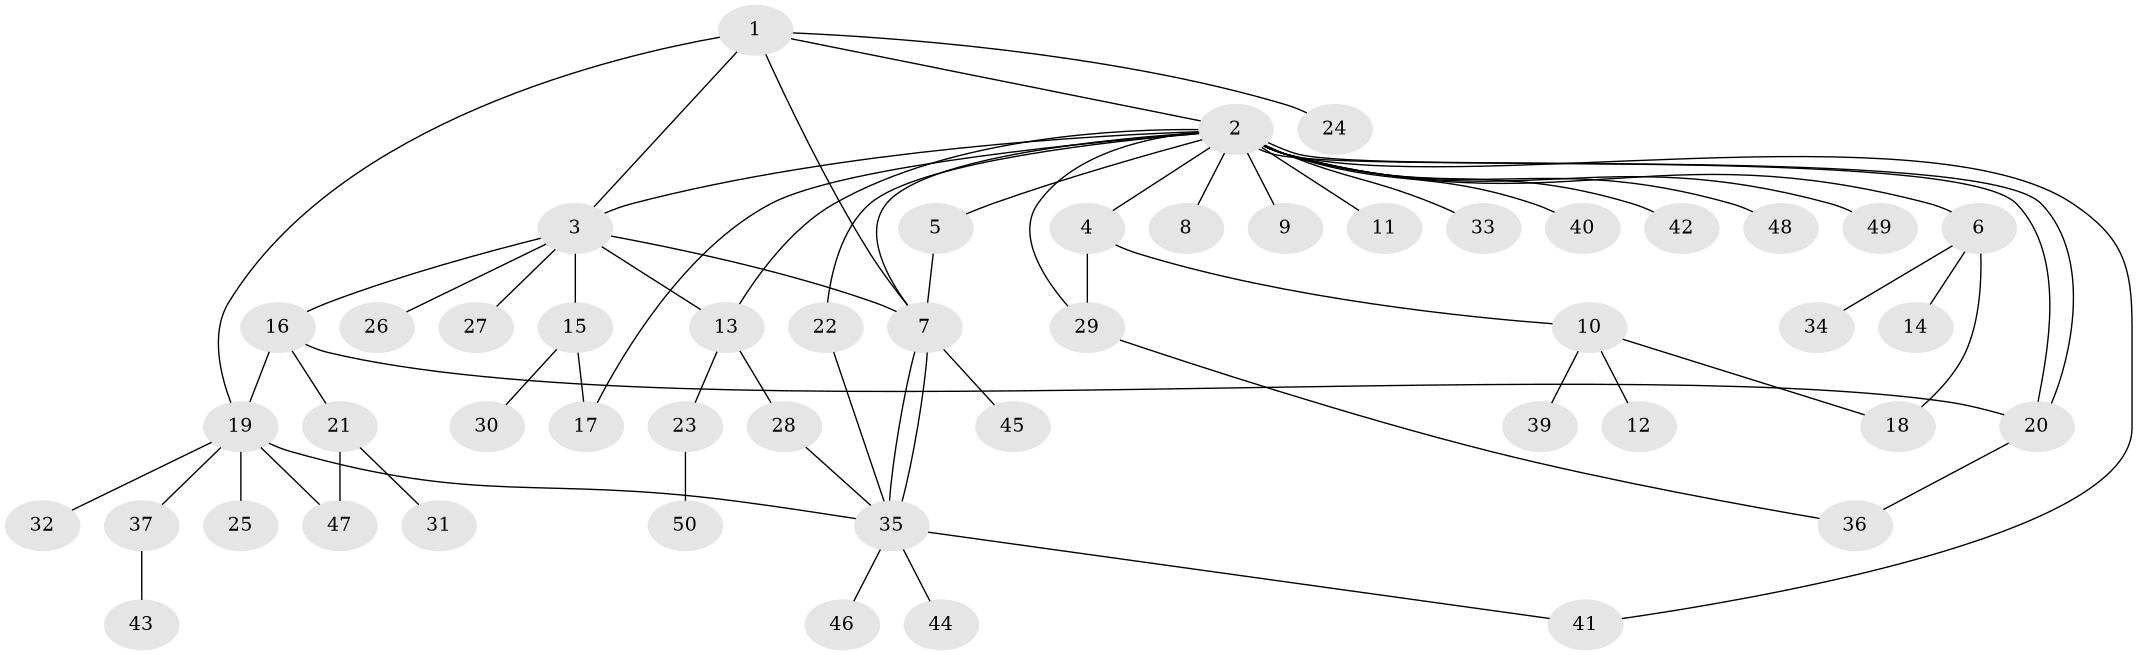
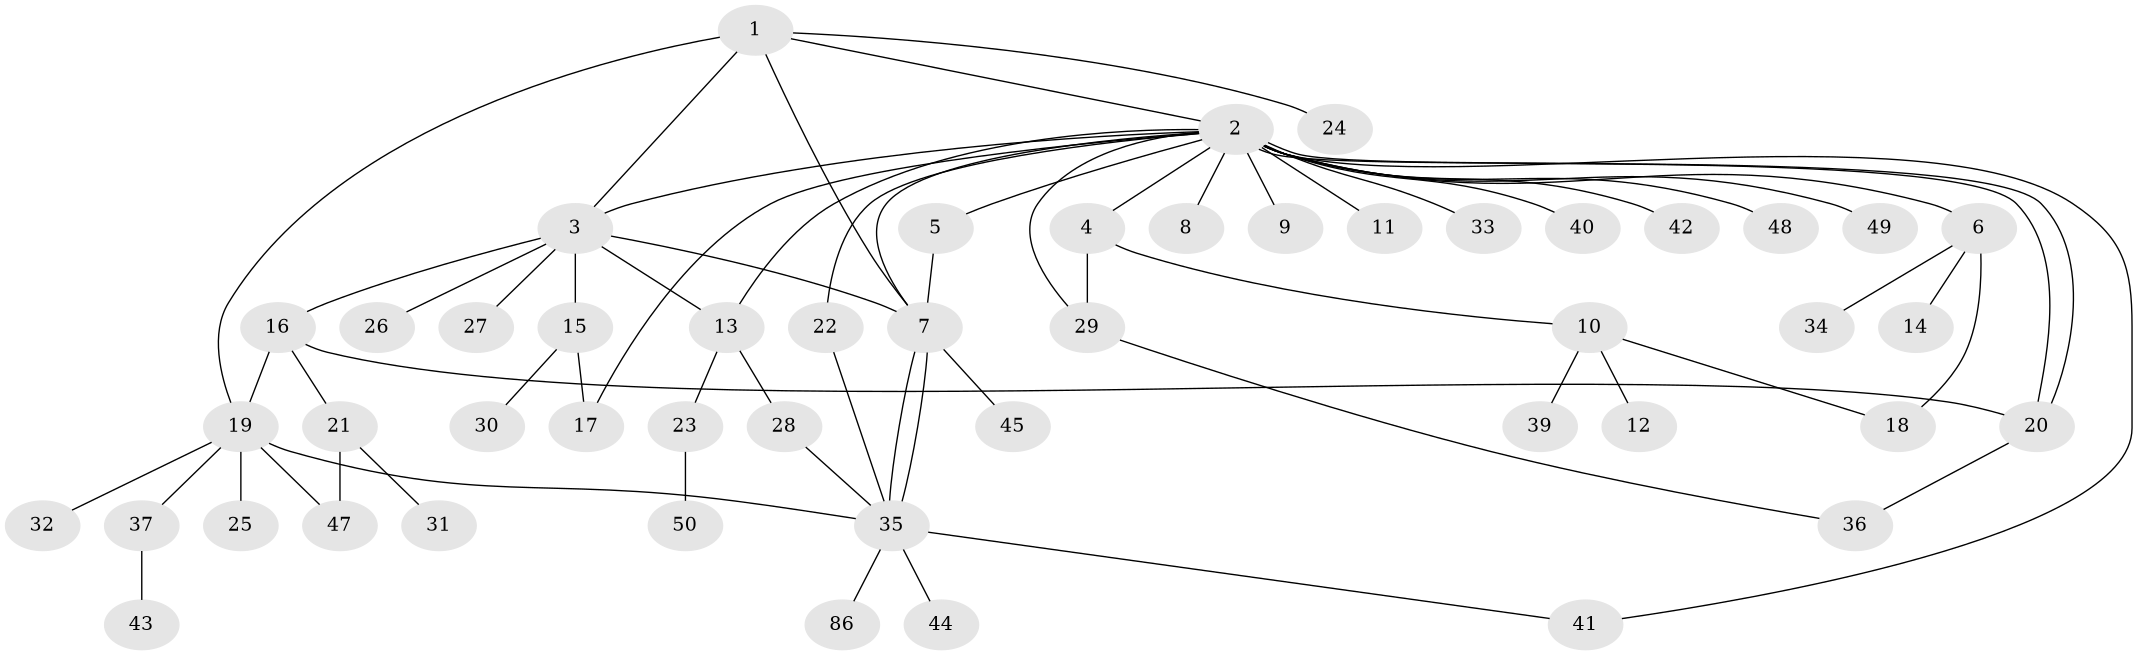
node "46": label "46" -> "86"
